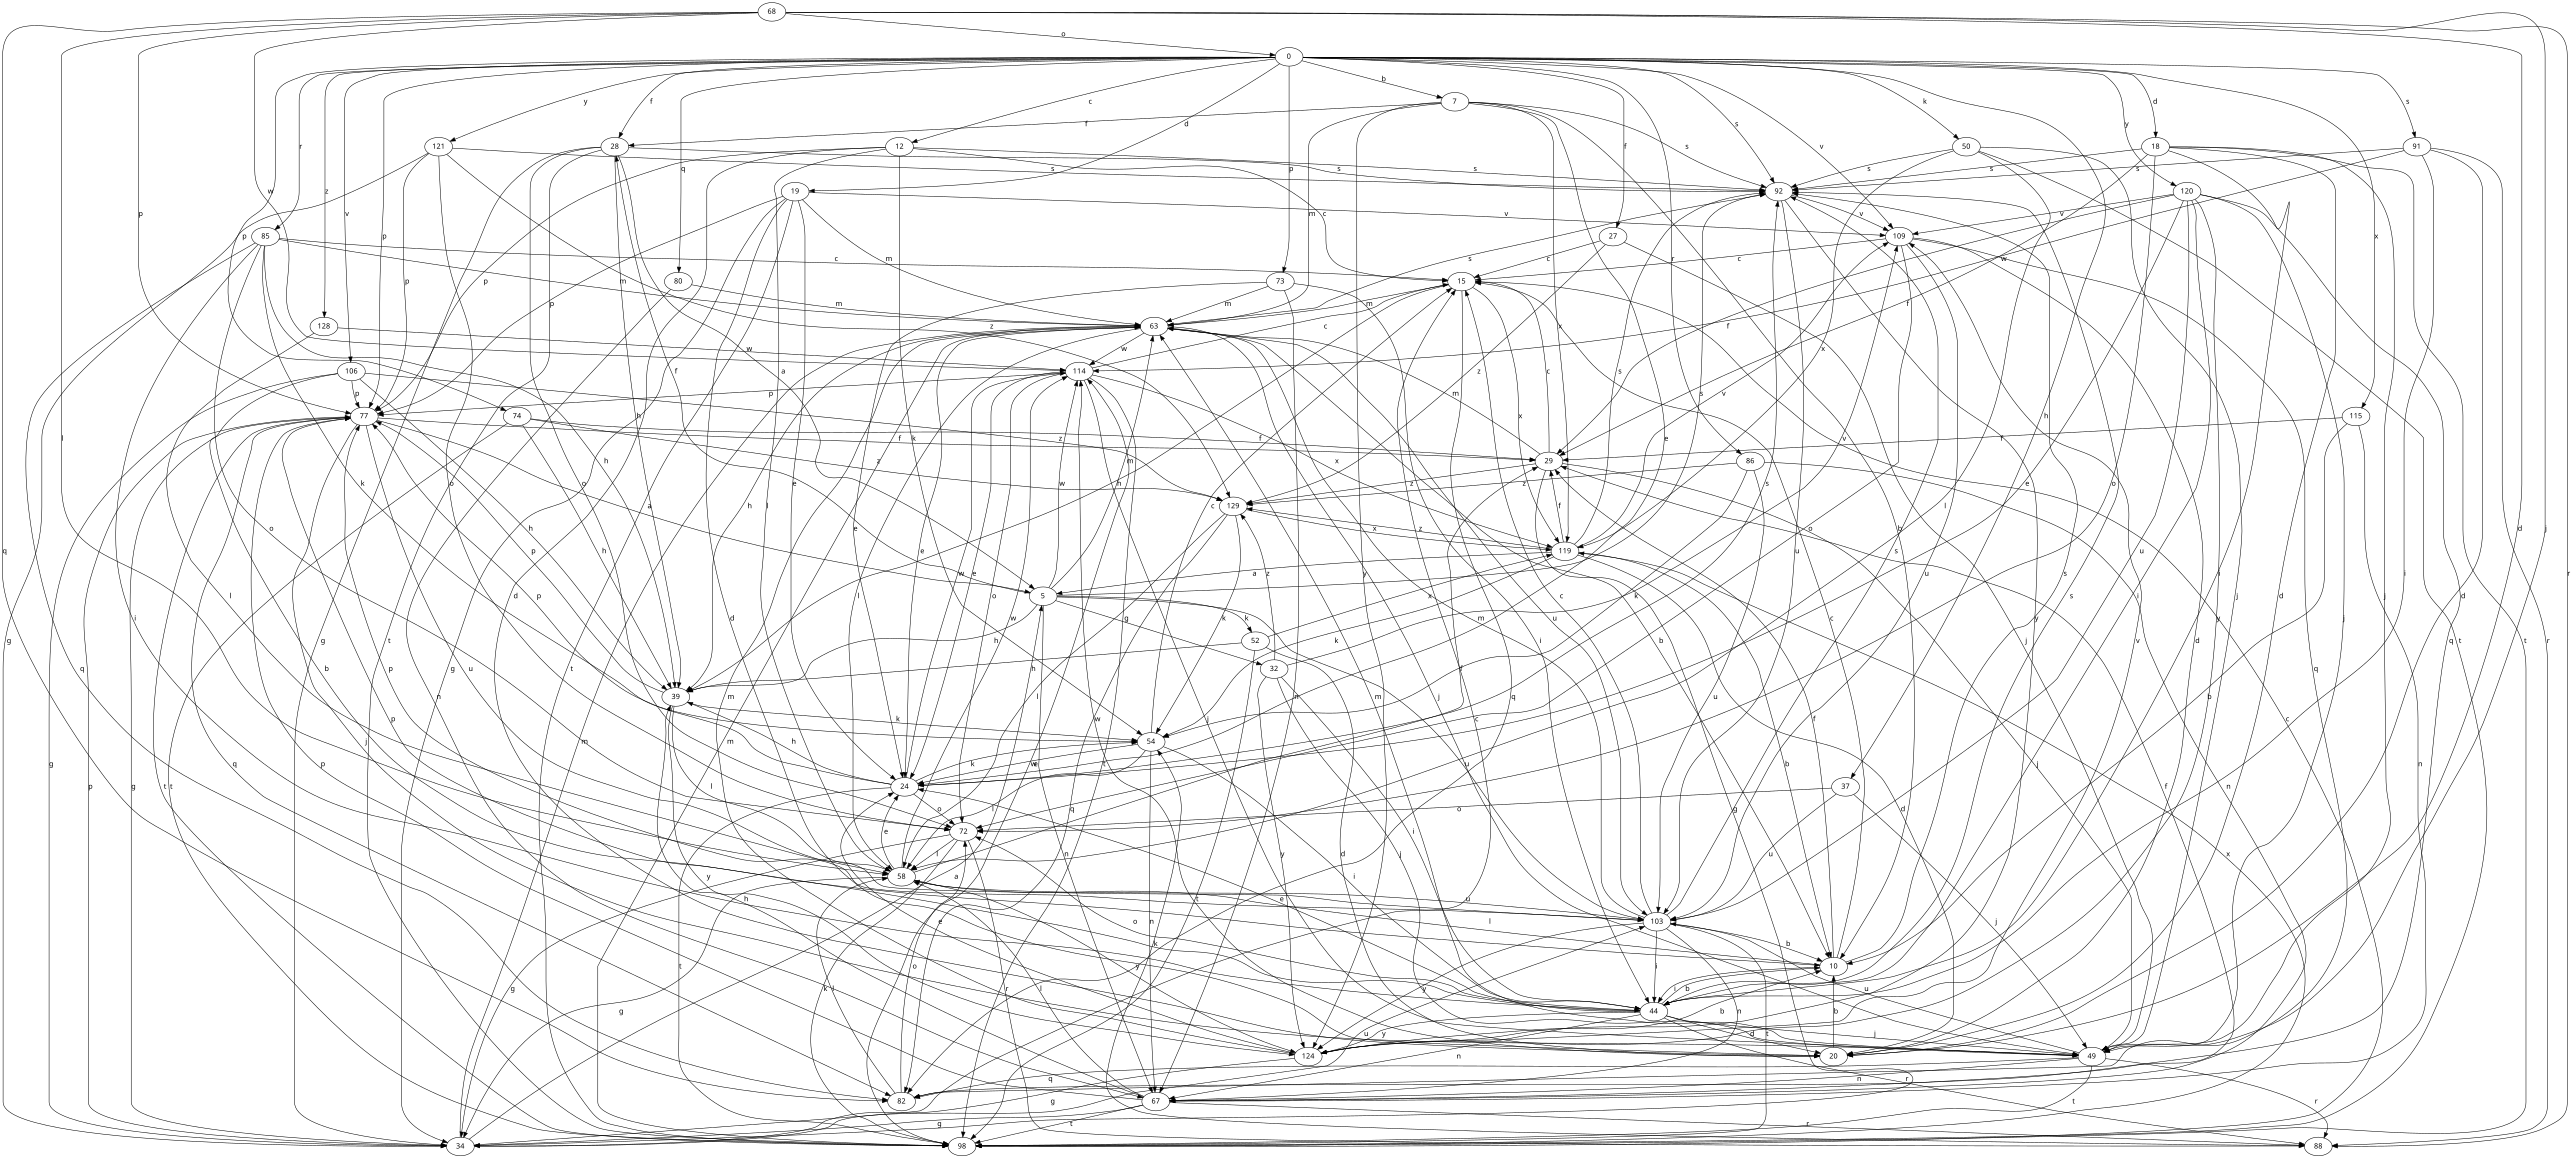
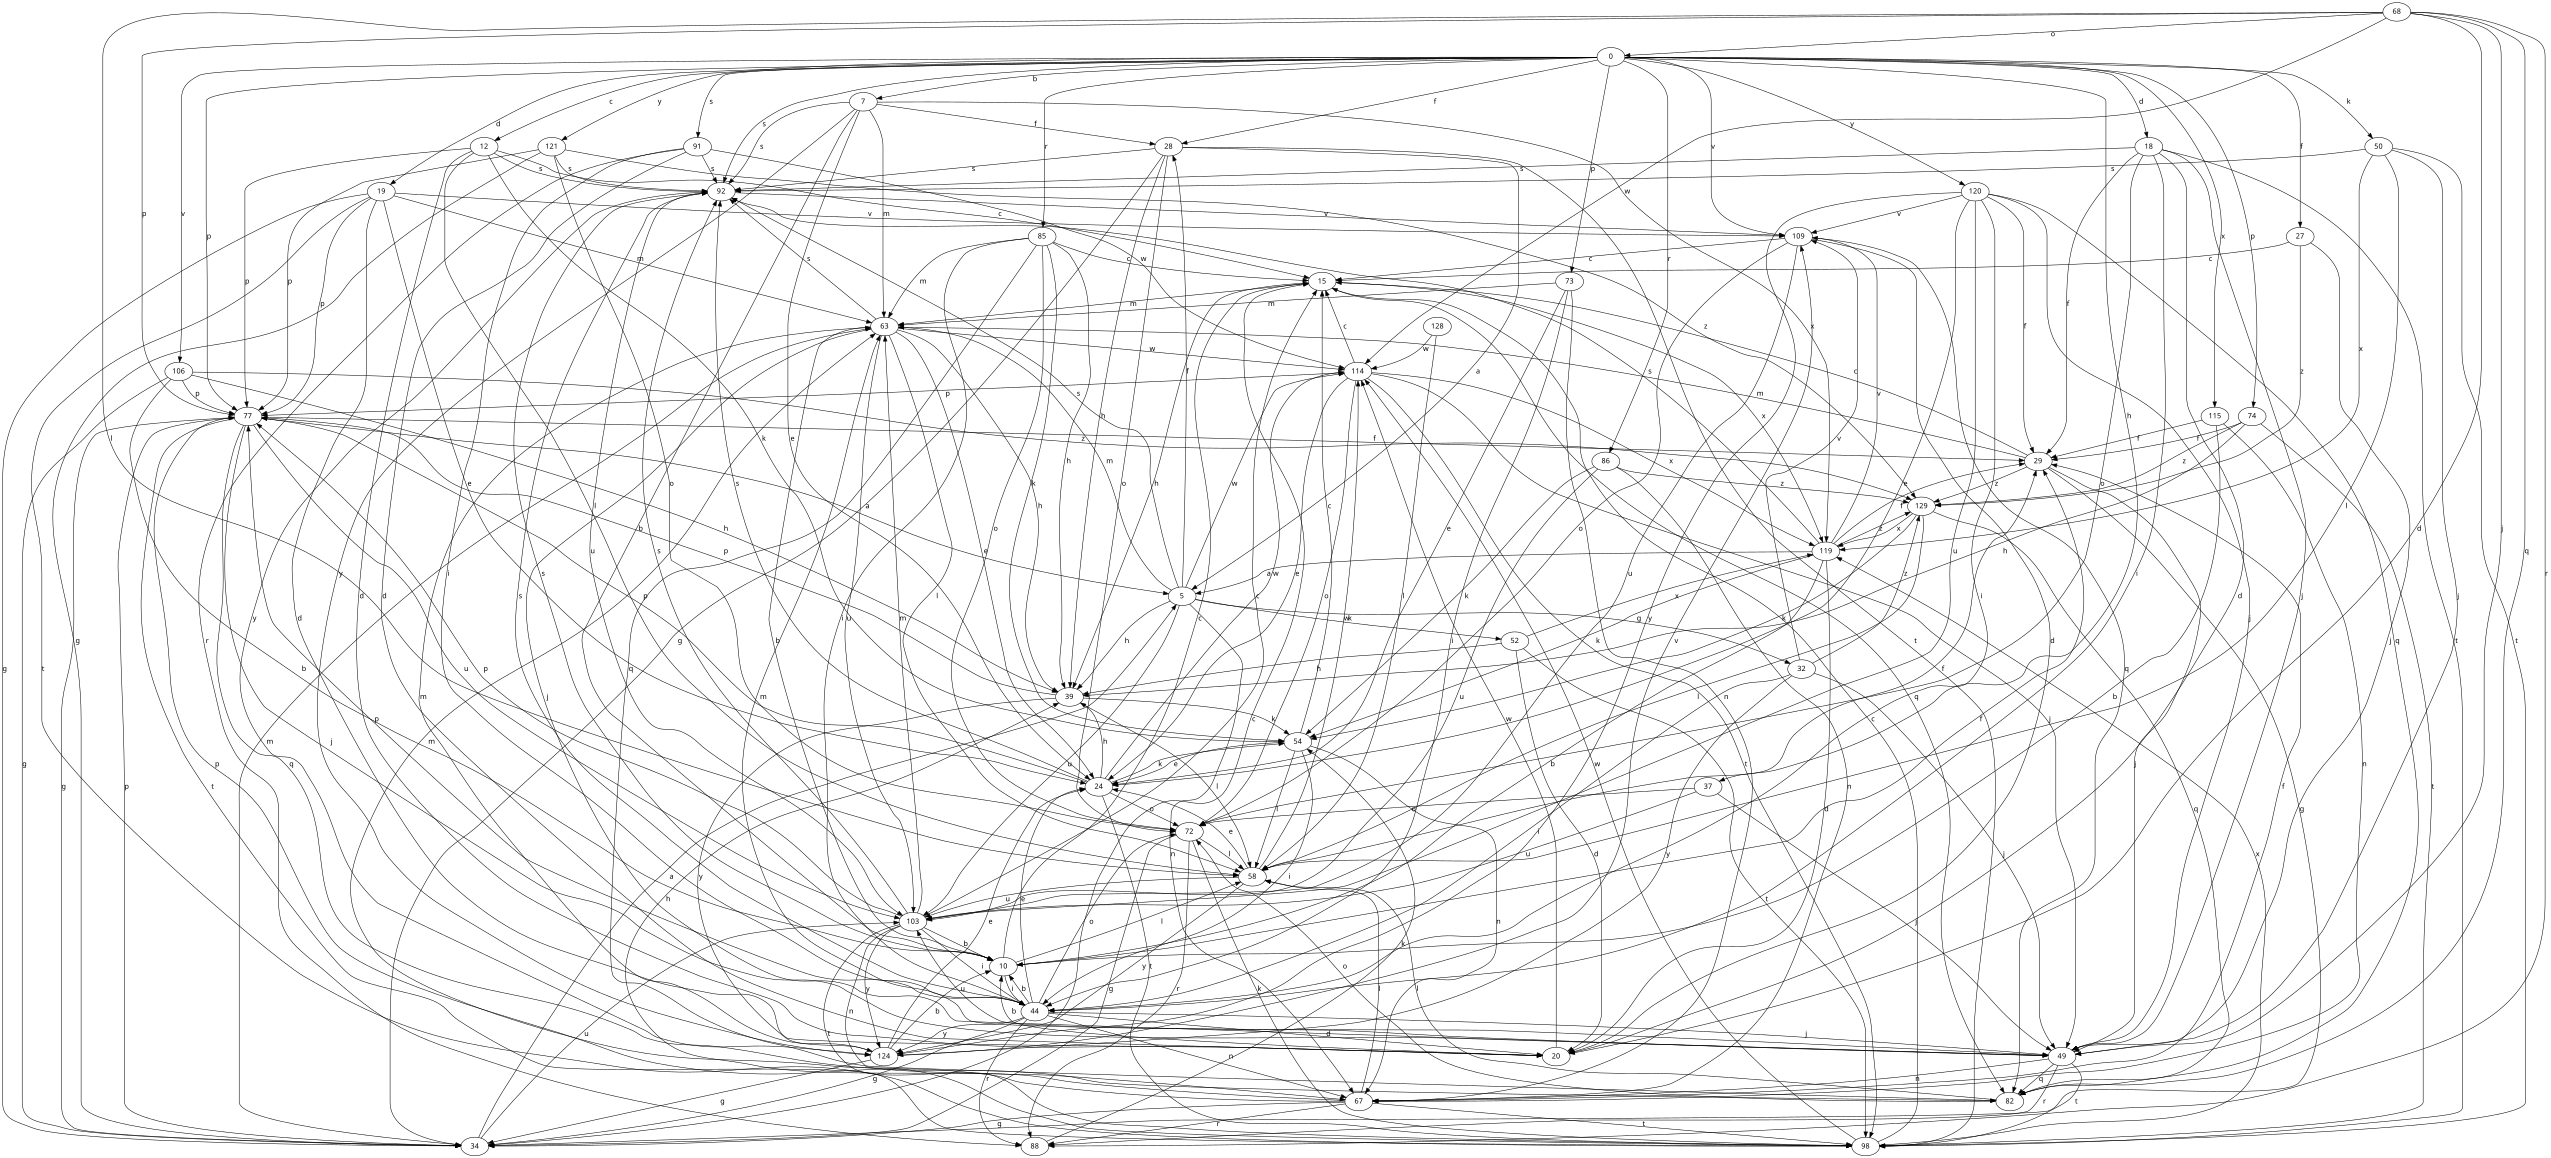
edge "0" -> "128": removed, label "z"
node "80": removed
edge "58" -> "34": now "44" -> "34"
